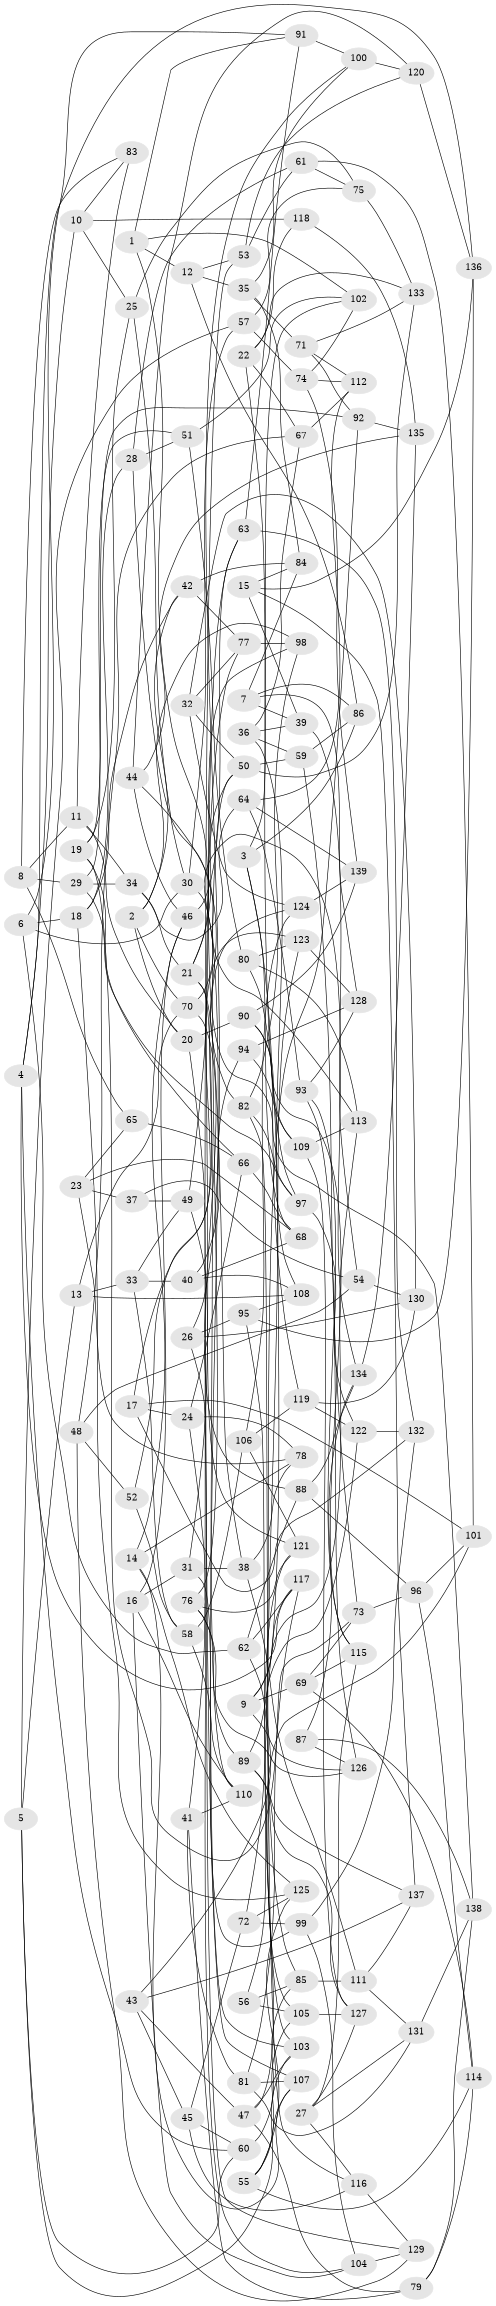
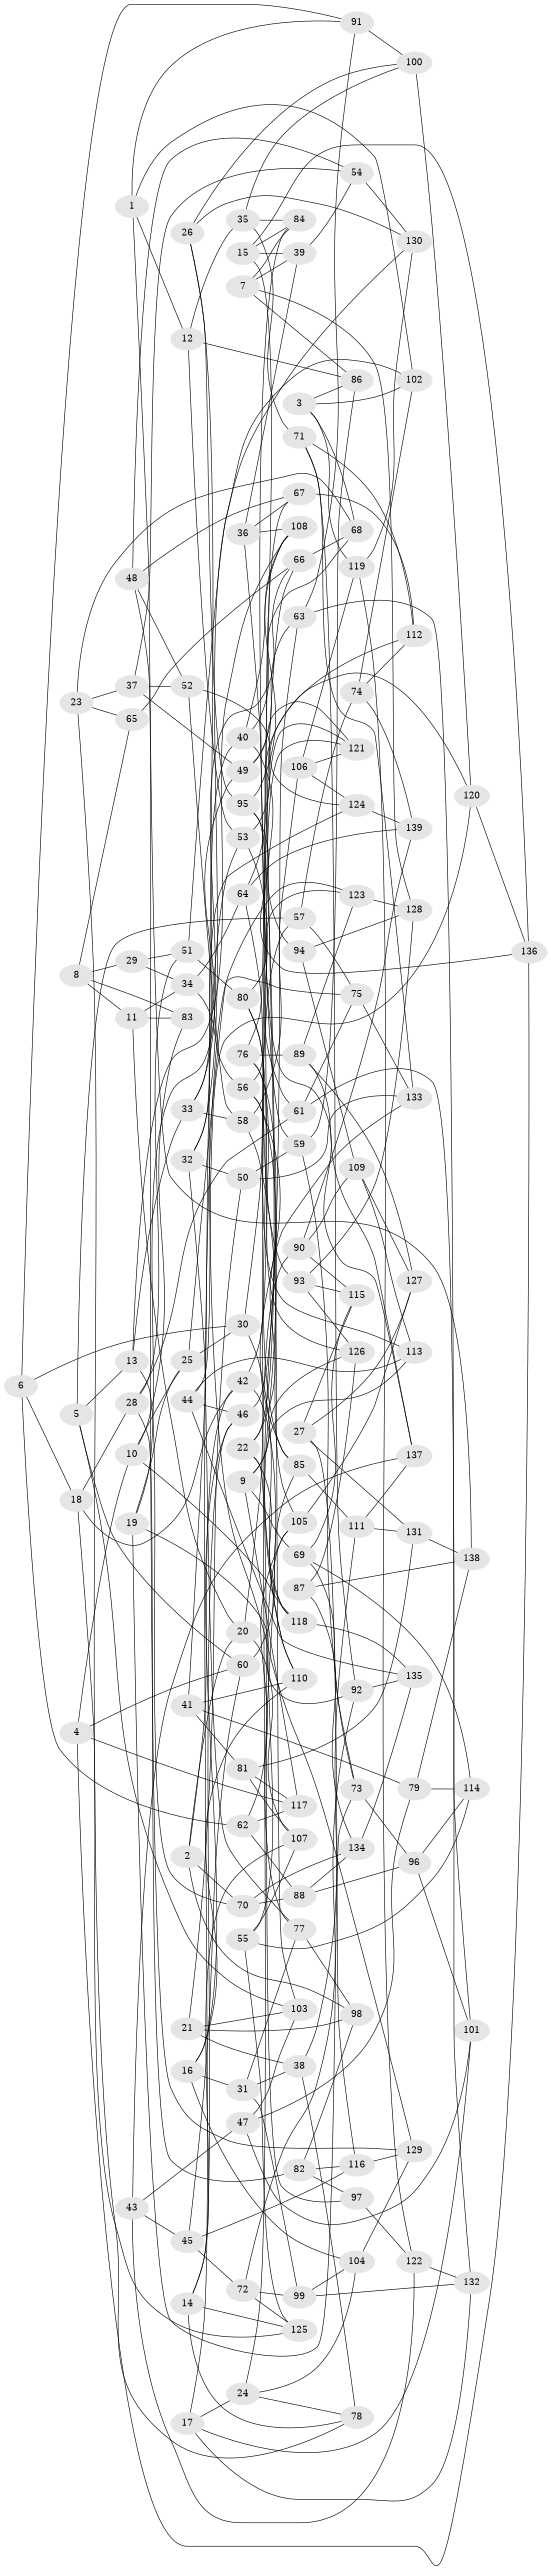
edge "37" -- "52": added
edge "34" -- "21": now "34" -- "56"
edge "29" -- "97": removed
edge "50" -- "76": now "118" -- "76"
